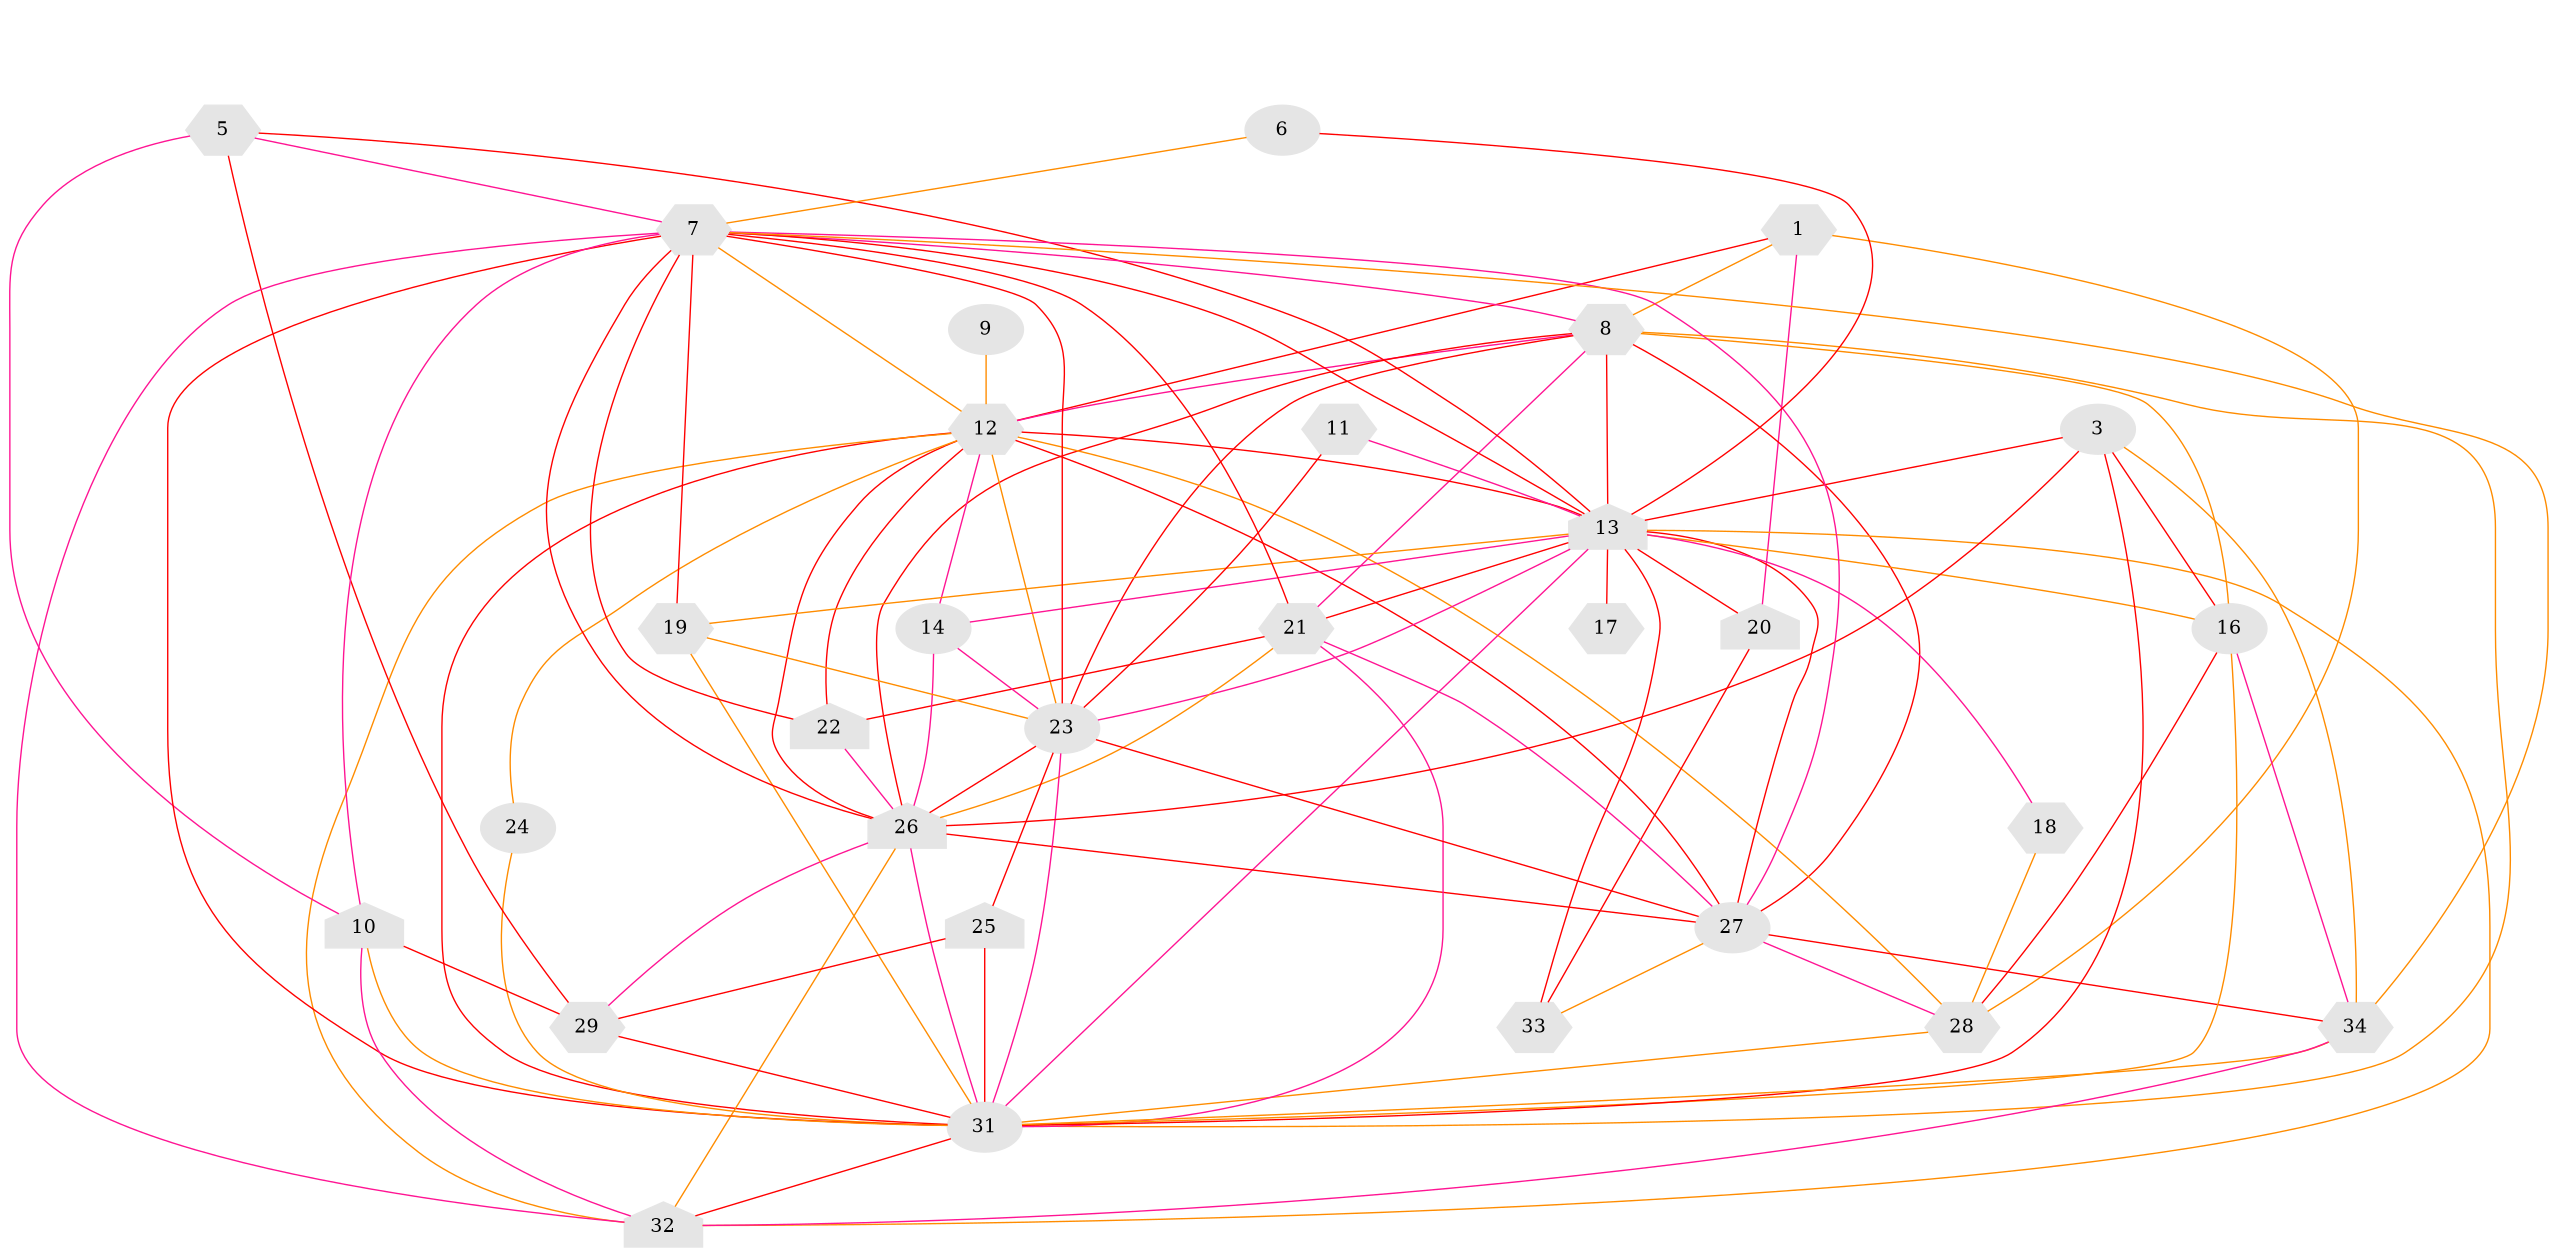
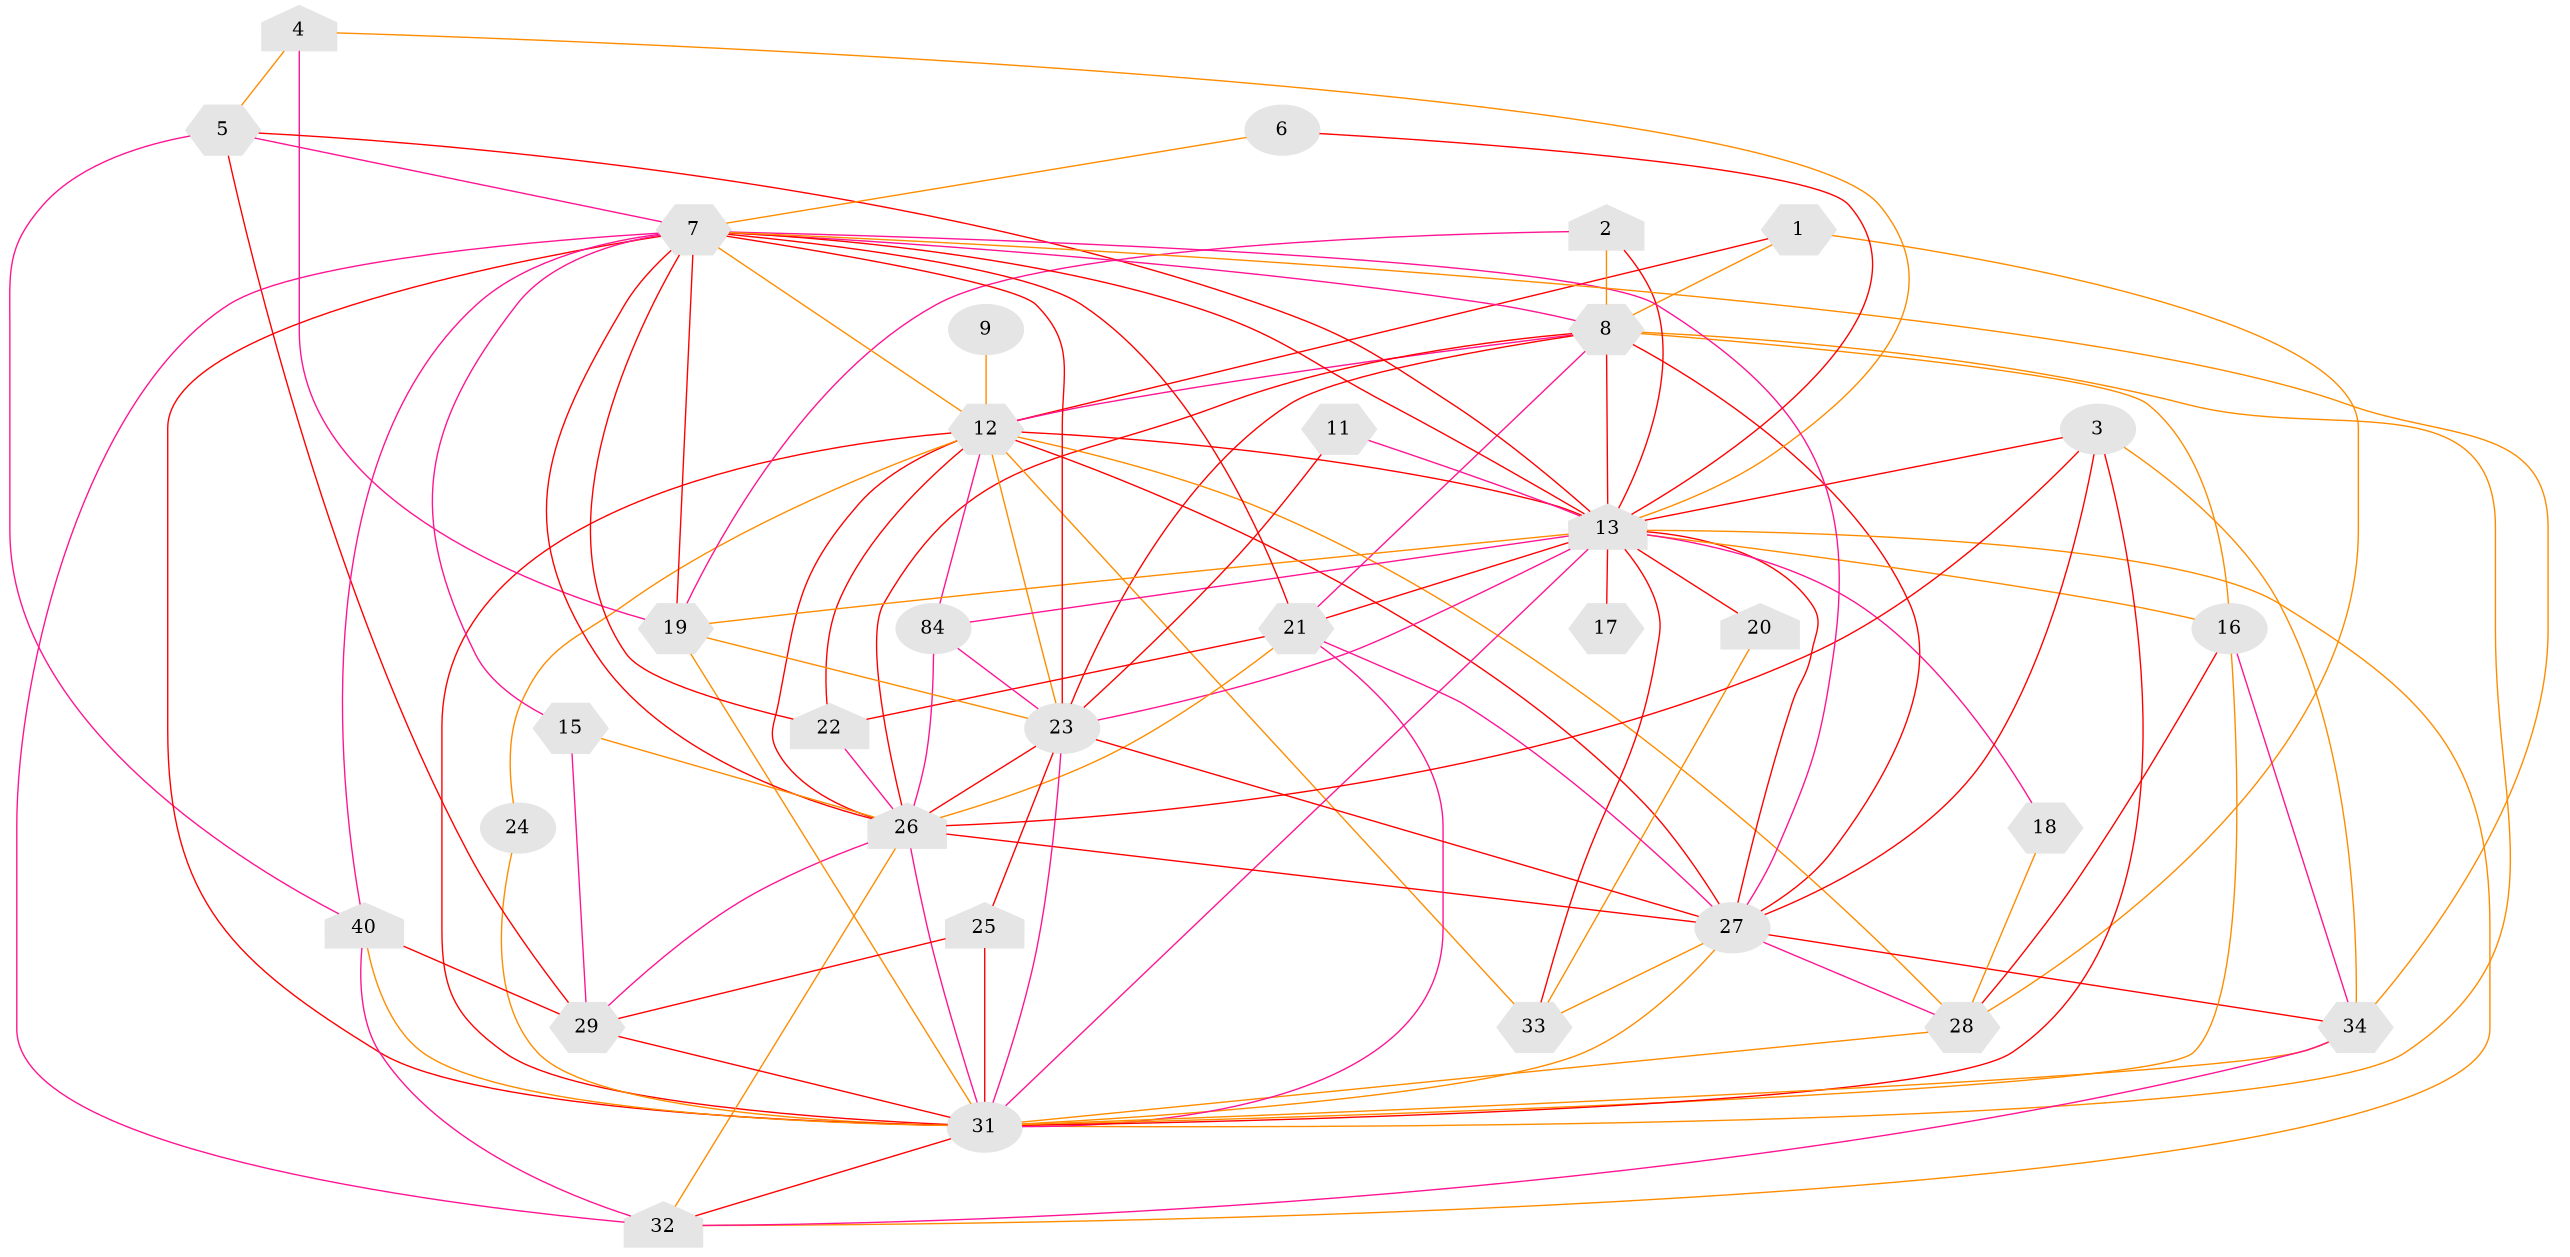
node "4": added
node "2": added
edge "1" -- "20": removed
edge "3" -- "16": now "3" -- "27"
node "14": label "14" -> "84"
edge "12" -- "32": now "12" -- "33"
node "15": added
edge "20" -- "33": color red -> darkorange
node "10": label "10" -> "40"
edge "27" -- "31": added
